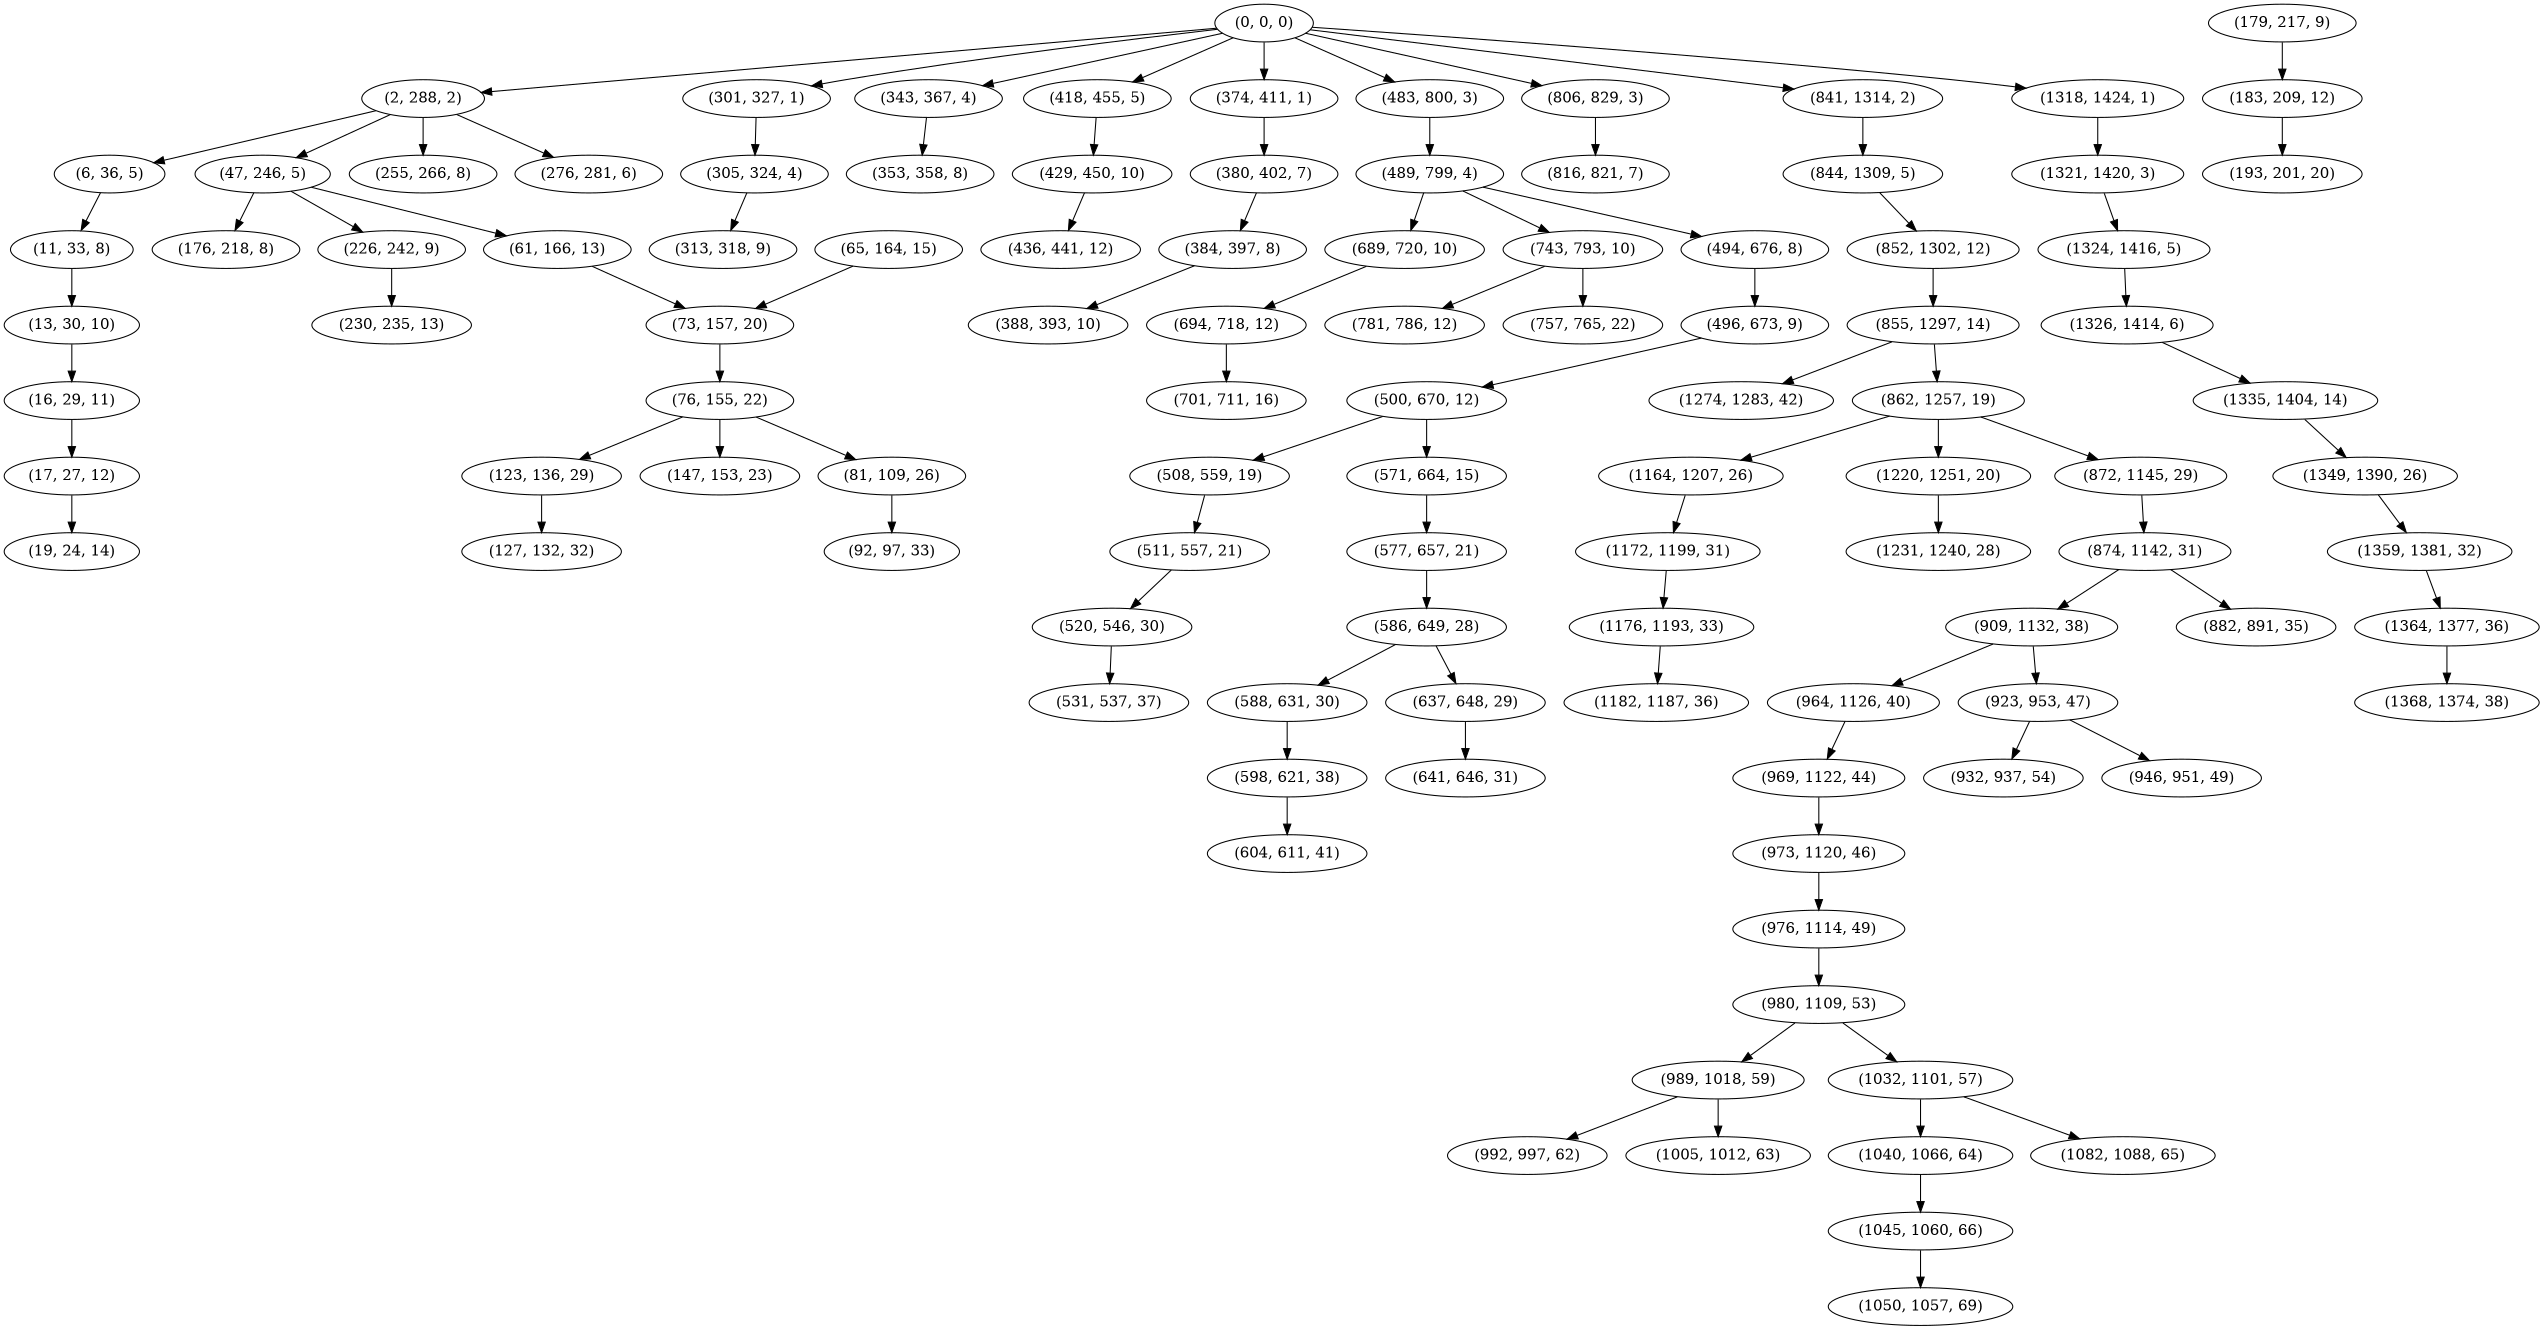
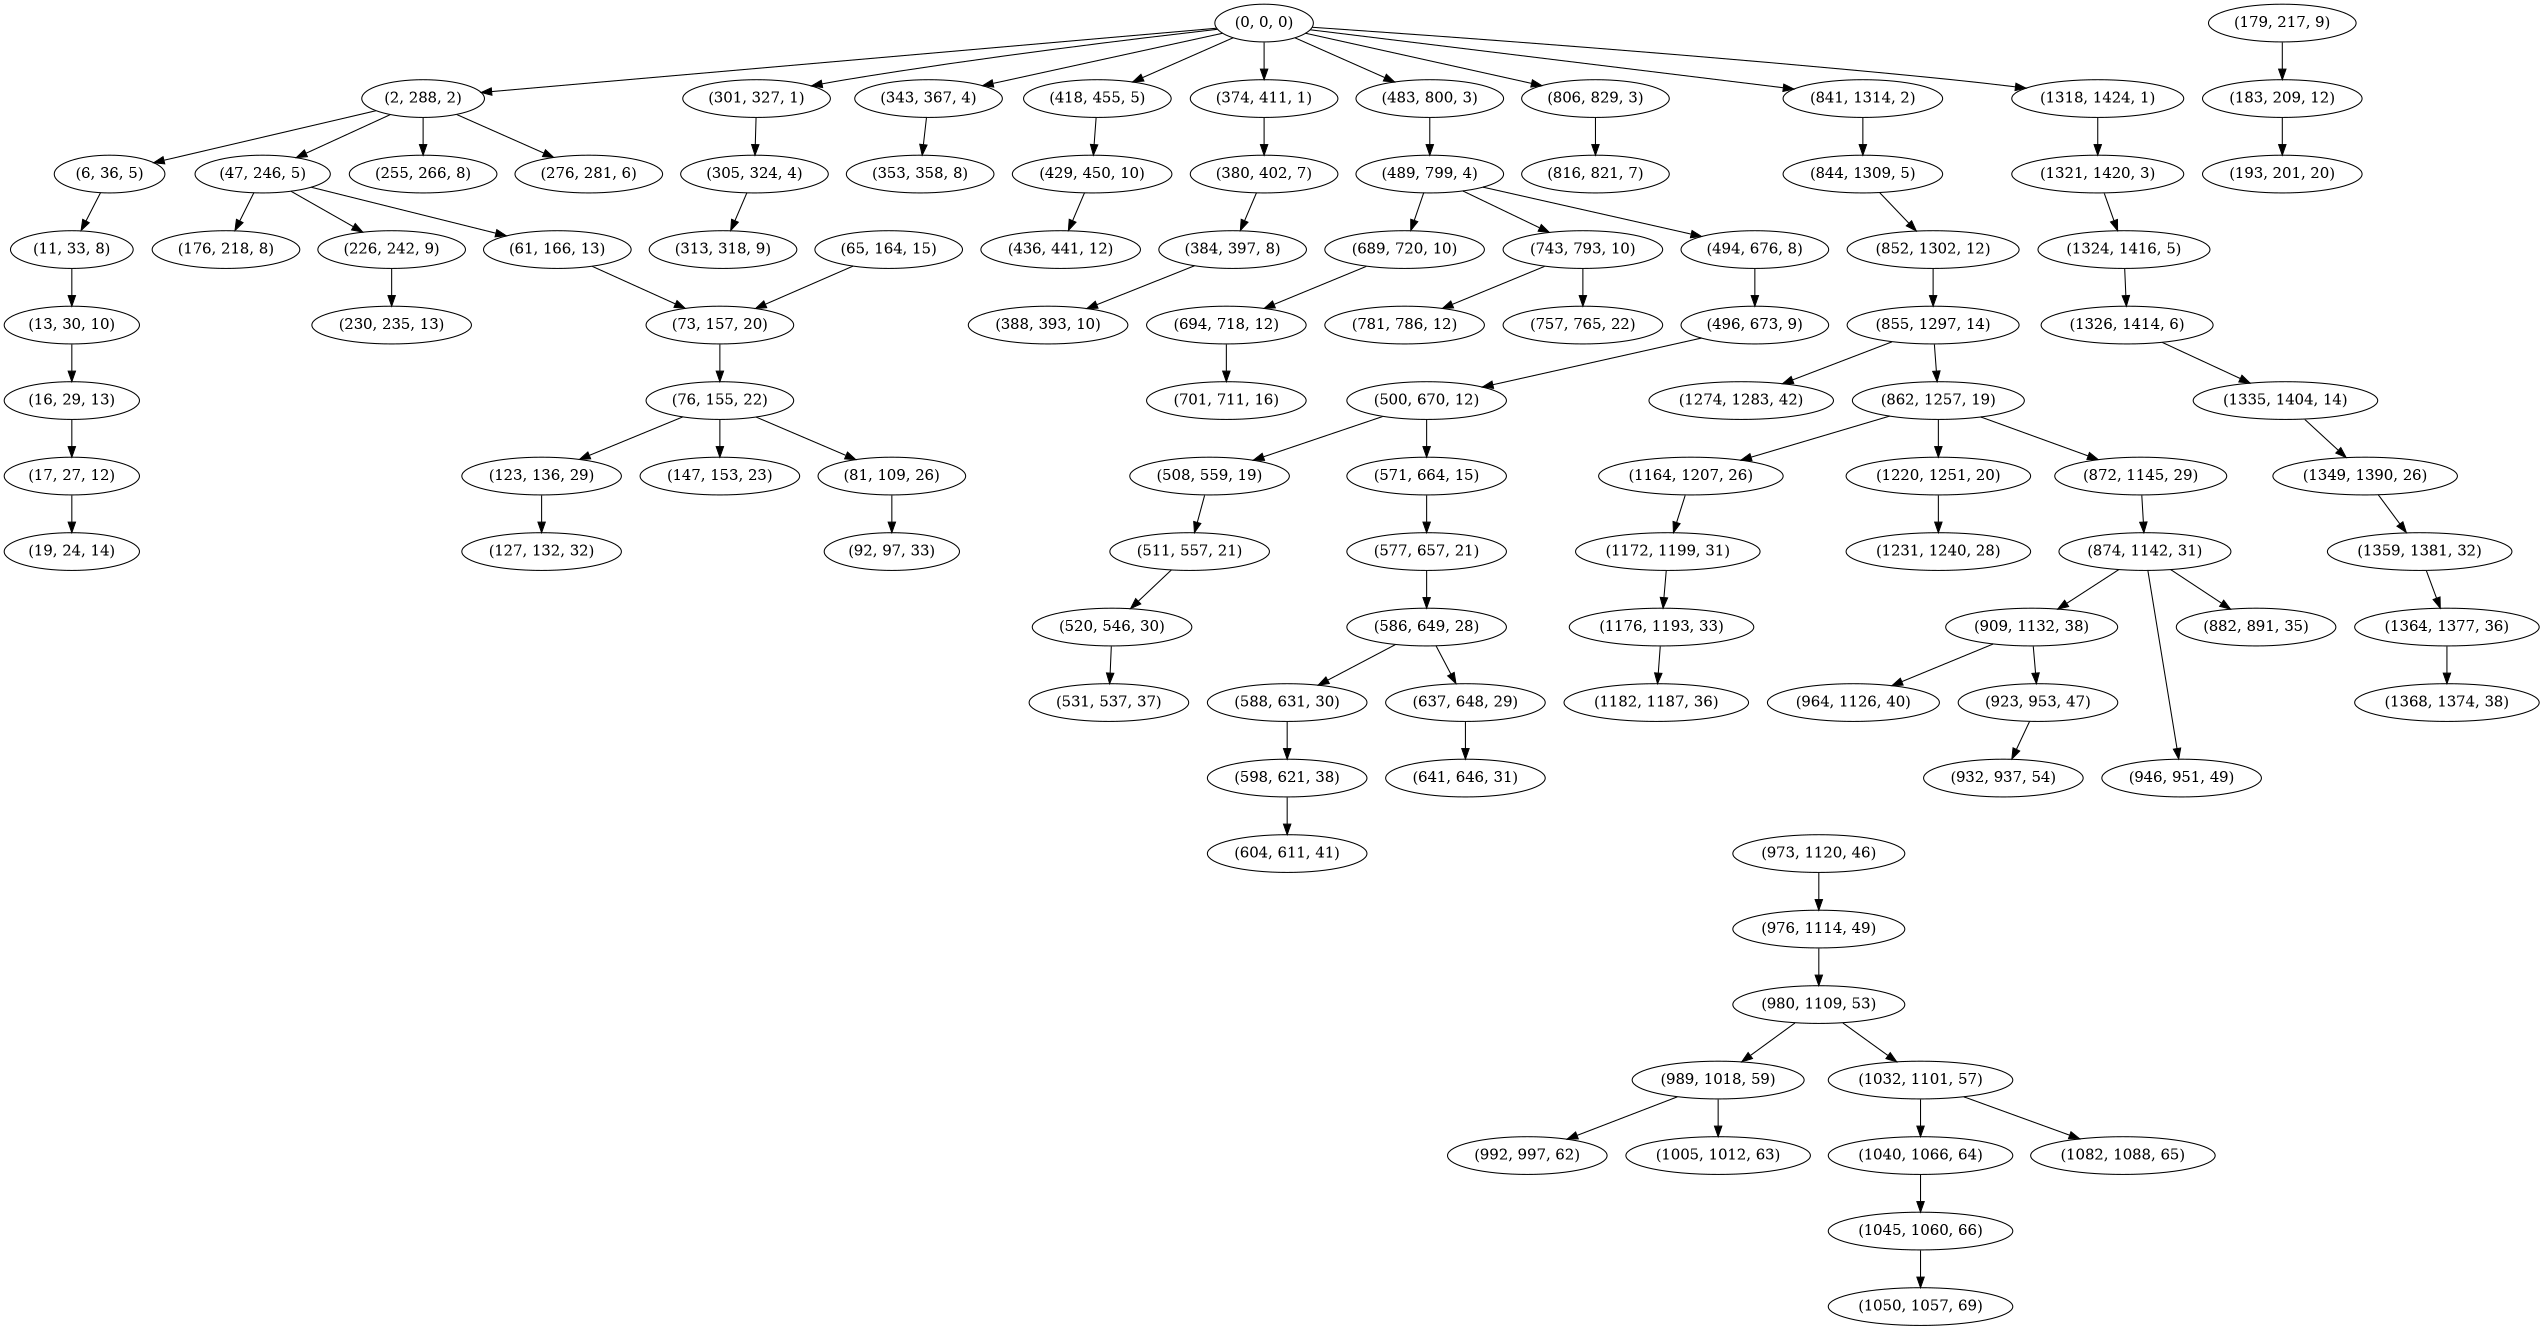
node "(16, 29, 11)": label "(16, 29, 11)" -> "(16, 29, 13)"
edge "(923, 953, 47)" -> "(946, 951, 49)": now "(874, 1142, 31)" -> "(946, 951, 49)"
node "(969, 1122, 44)": removed
